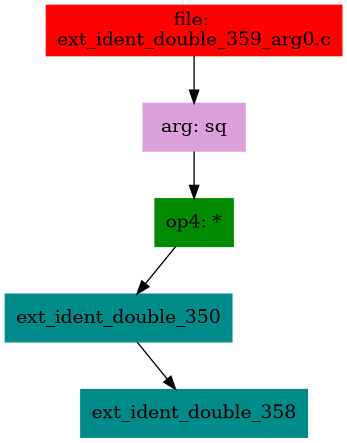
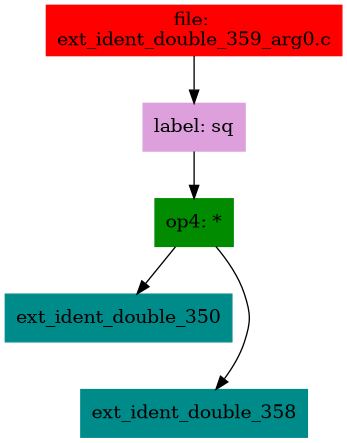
node "arg: sq": label "arg: sq" -> "label: sq"
edge "ext_ident_double_350" -> "ext_ident_double_358": now "op4: *" -> "ext_ident_double_358"
